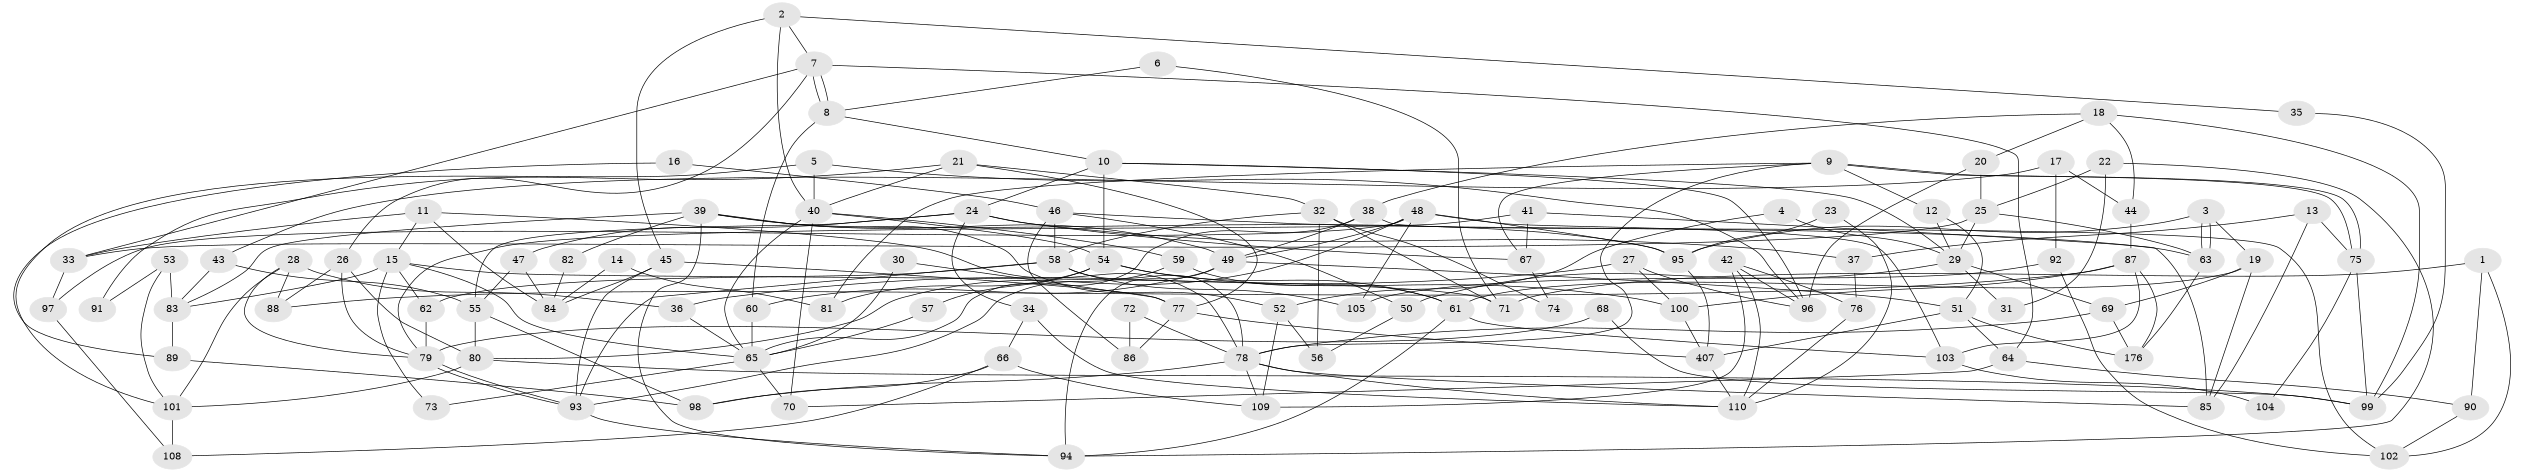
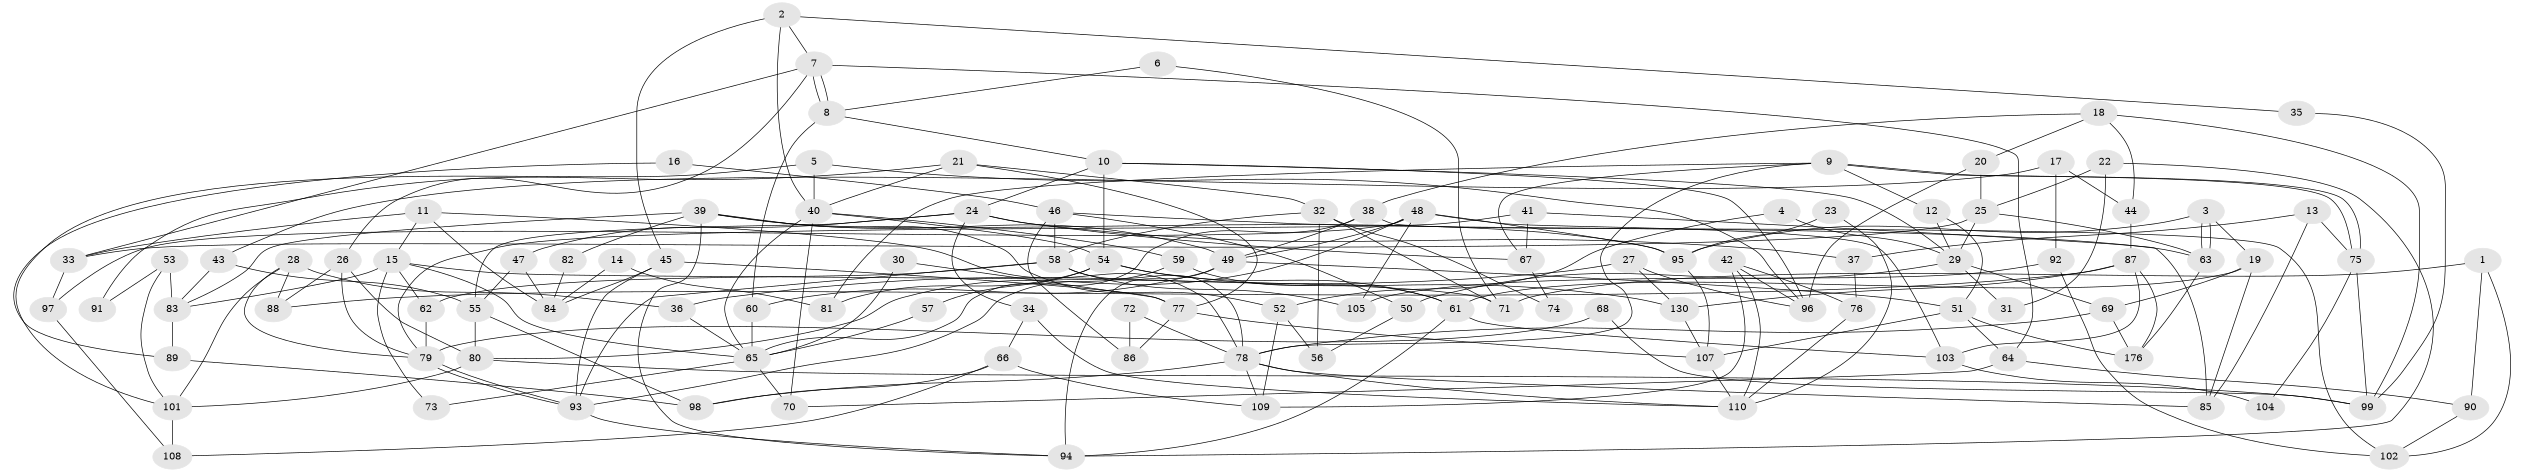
node "100": label "100" -> "130"
node "407": label "407" -> "107"
